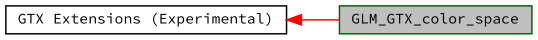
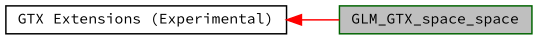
node "GLM_GTX_color_space": label "GLM_GTX_color_space" -> "GLM_GTX_space_space"
